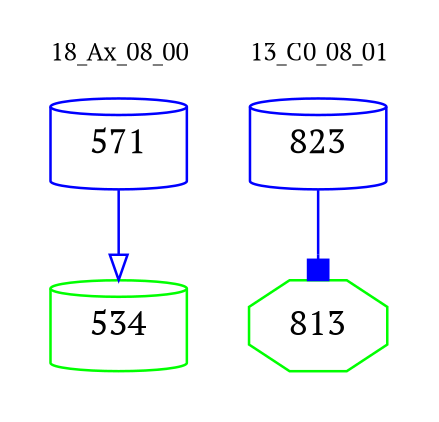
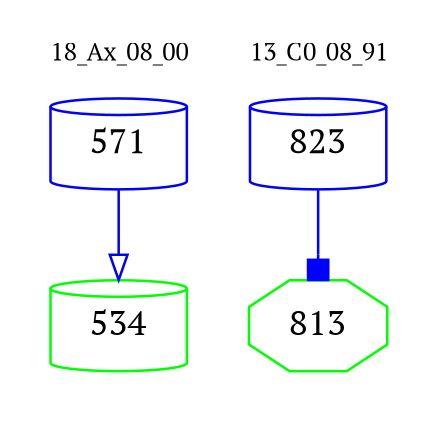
cluster "13_C0_08_01": label "13_C0_08_01" -> "13_C0_08_91"
